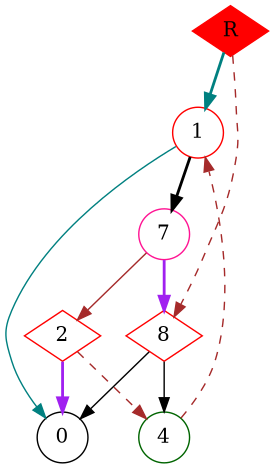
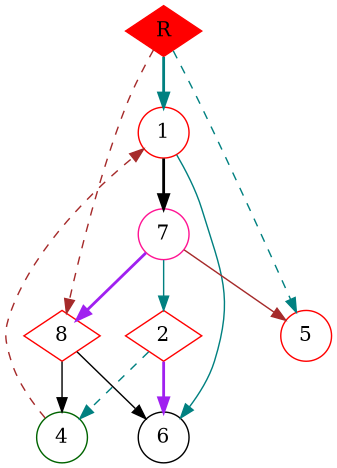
edge "7" -> "2": color brown -> teal
node "5": added
edge "2" -> "4": color brown -> teal
node "0": label "0" -> "6"
